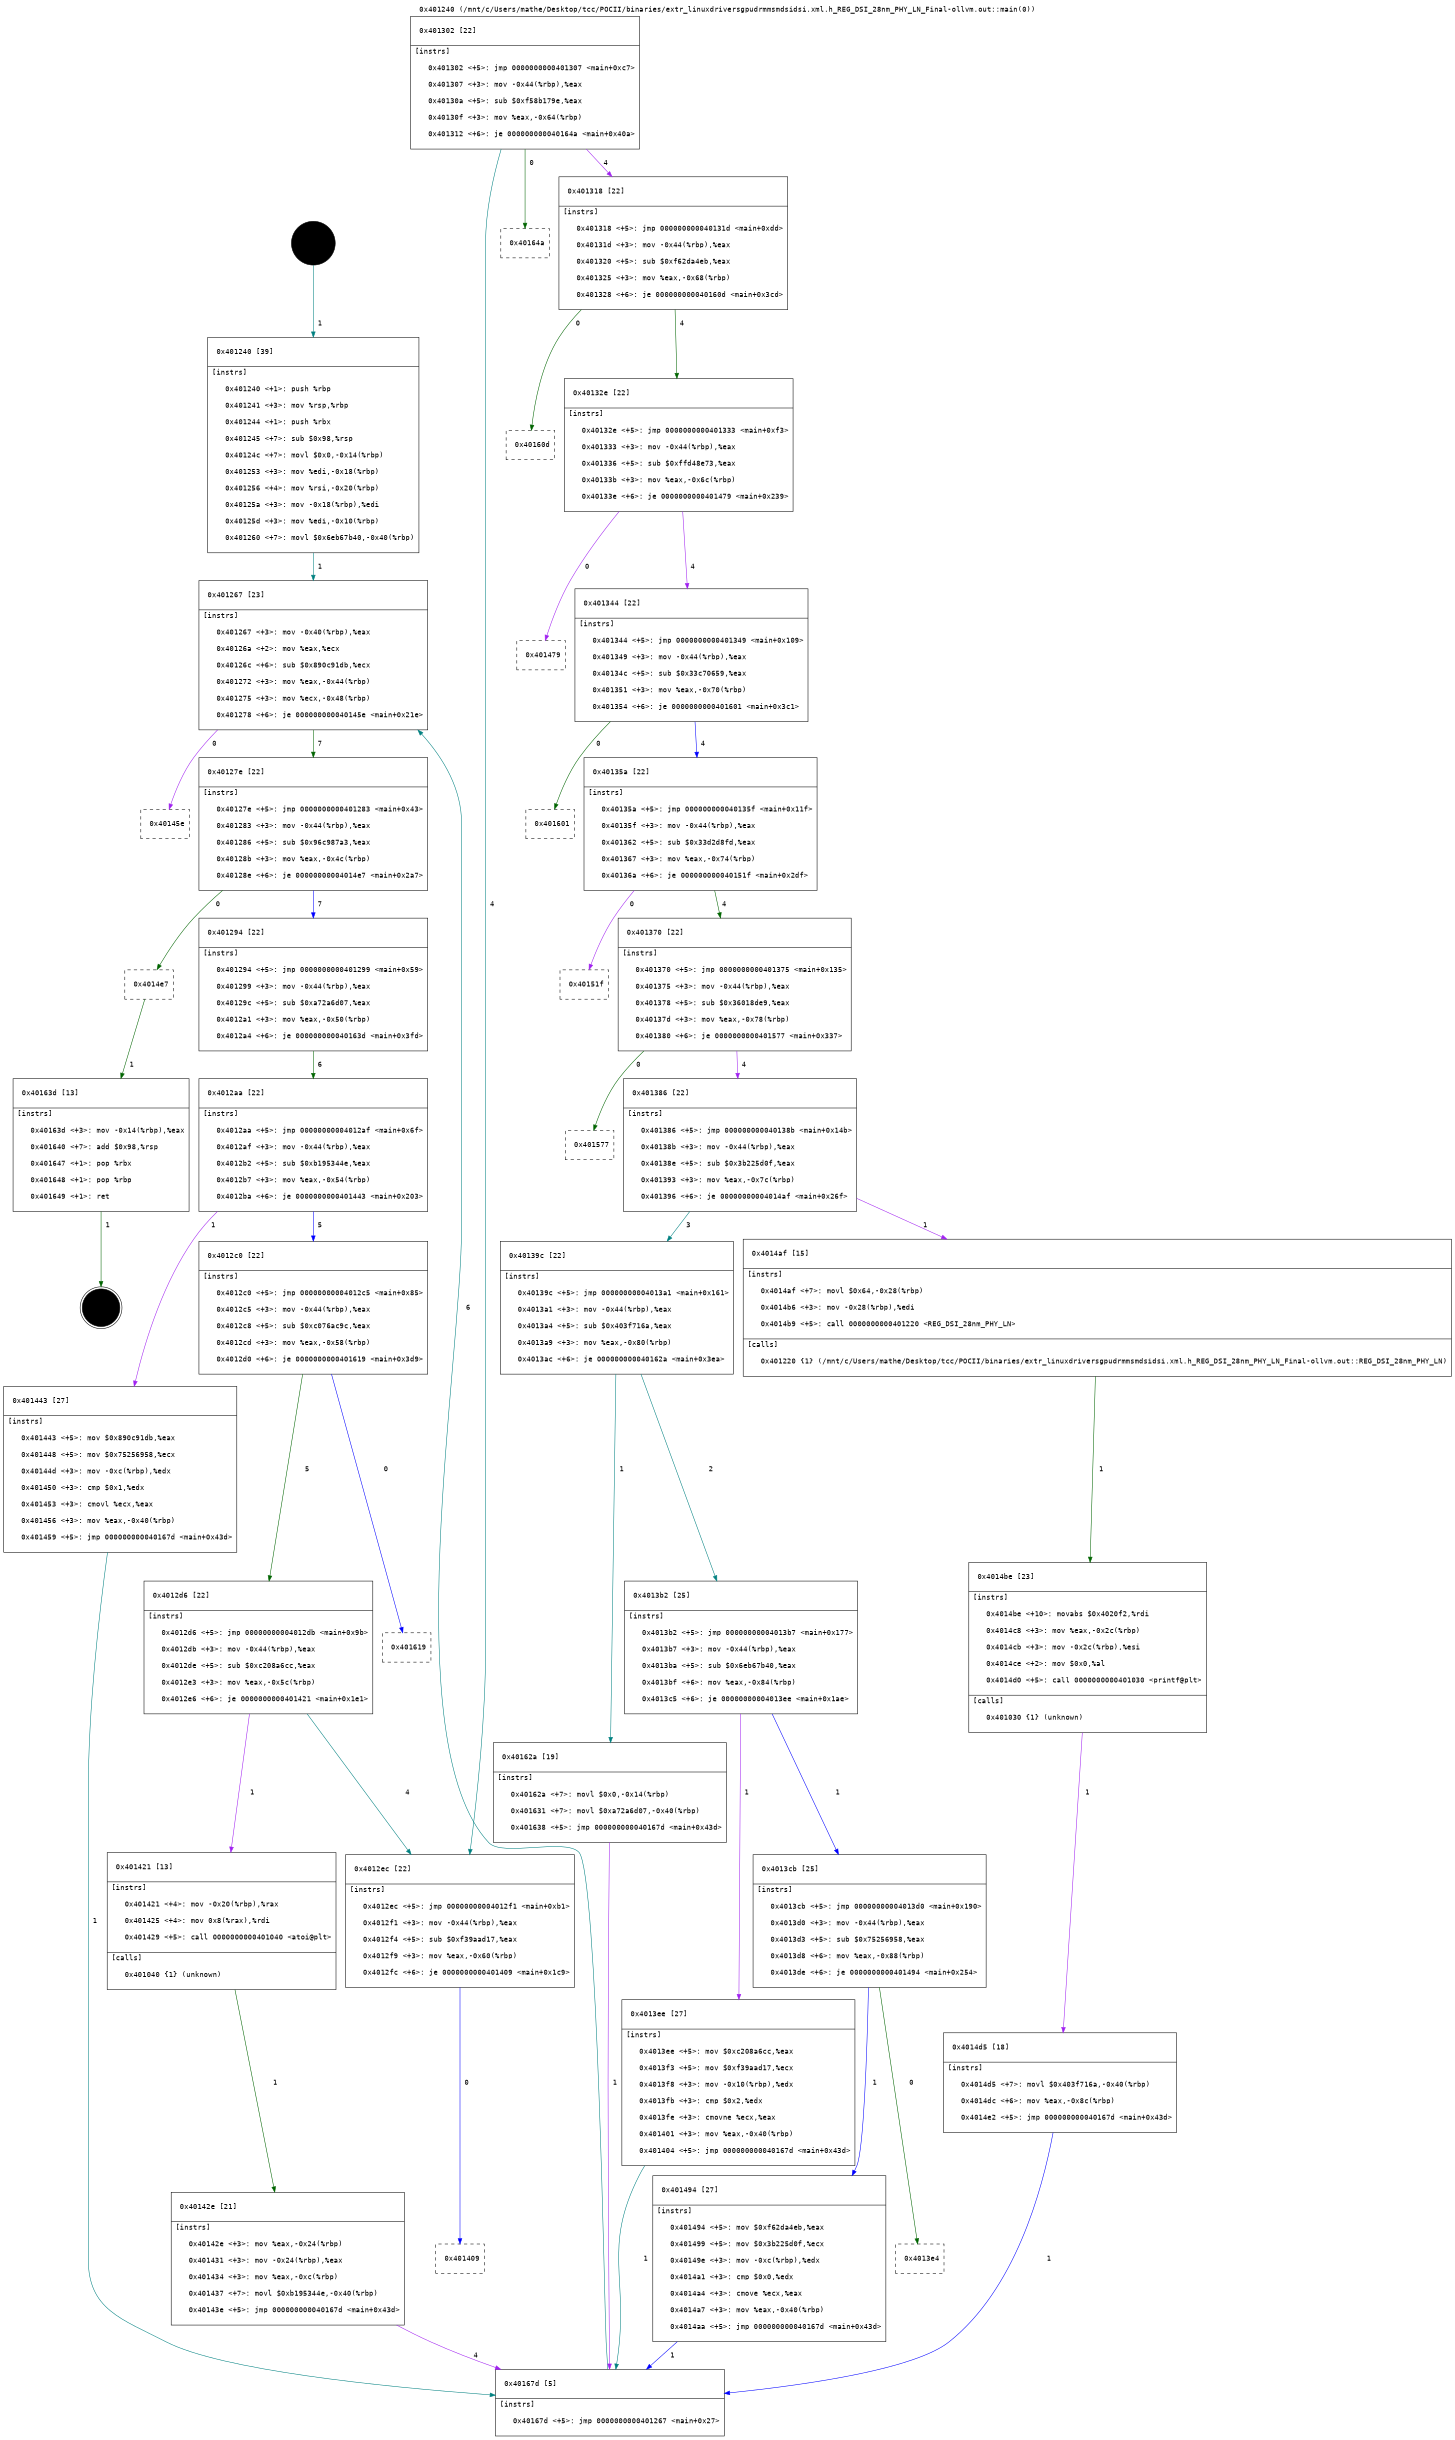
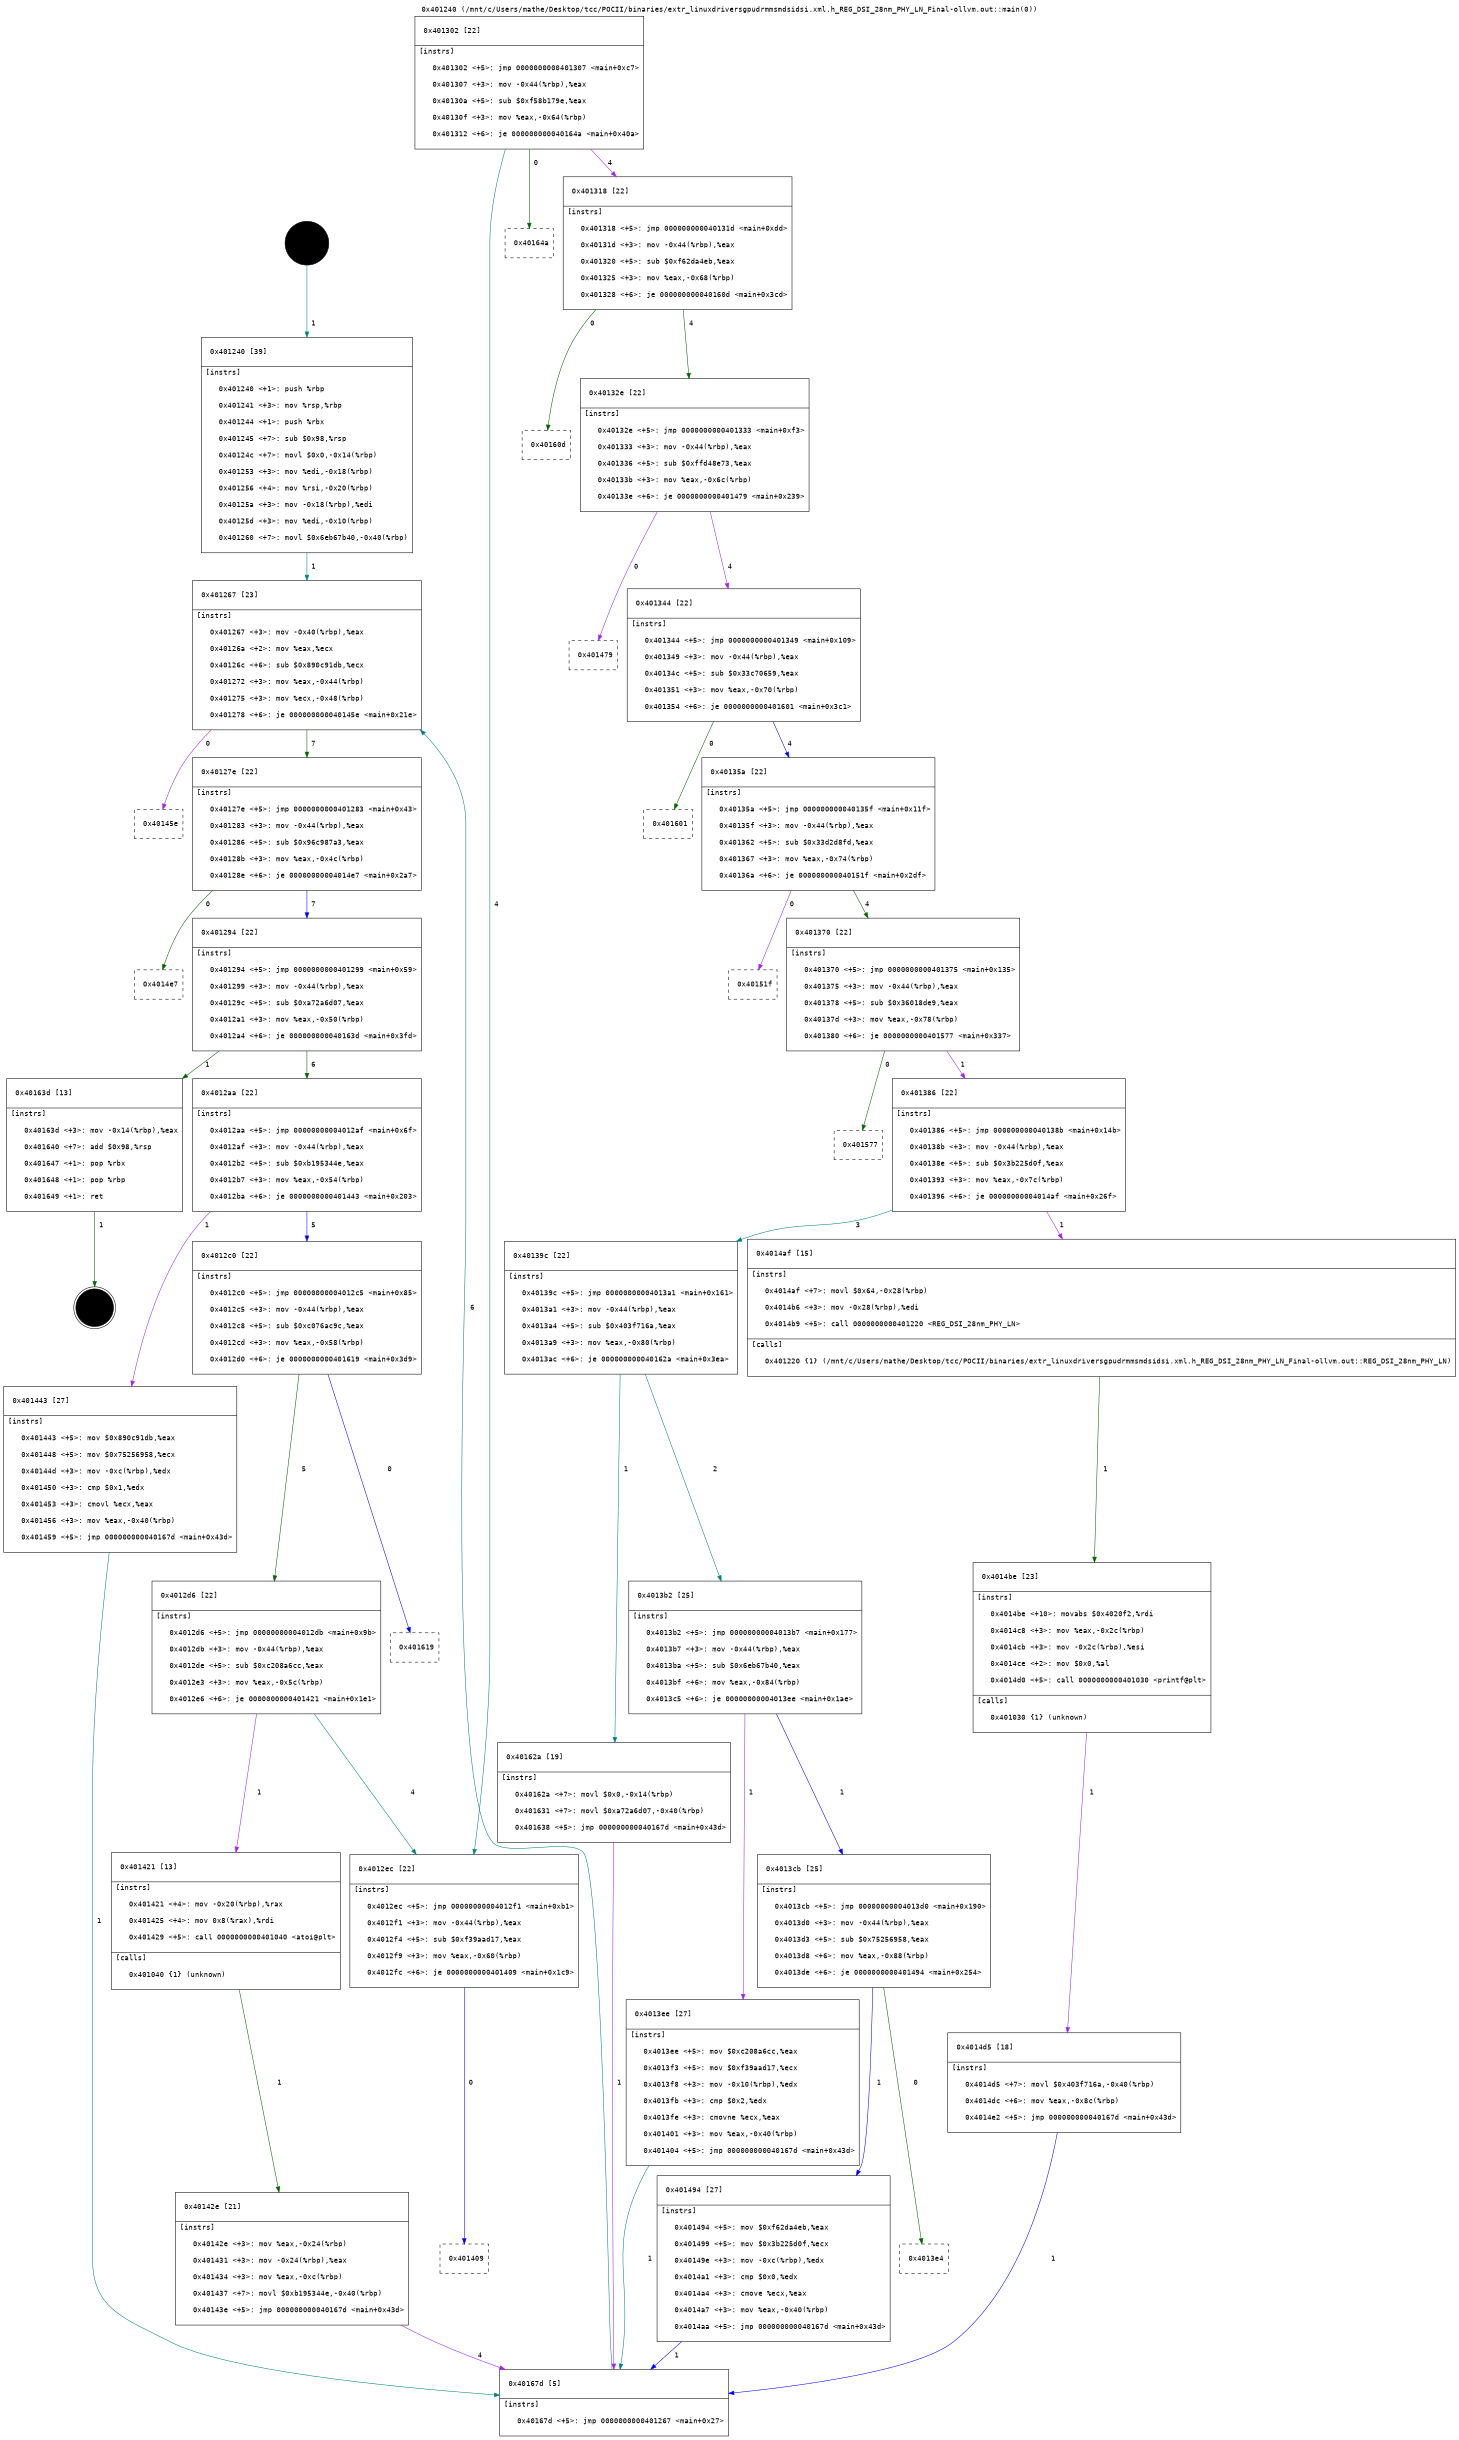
edge "0x4014e7" -> "0x40163d [13]": now "0x401294 [22]" -> "0x40163d [13]"
edge "0x401370 [22]" -> "0x401386 [22]": label " 4" -> " 1"
